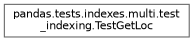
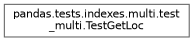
node "pandas.tests.indexes.multi.test _indexing.TestGetLoc": label "pandas.tests.indexes.multi.test _indexing.TestGetLoc" -> "pandas.tests.indexes.multi.test _multi.TestGetLoc"
